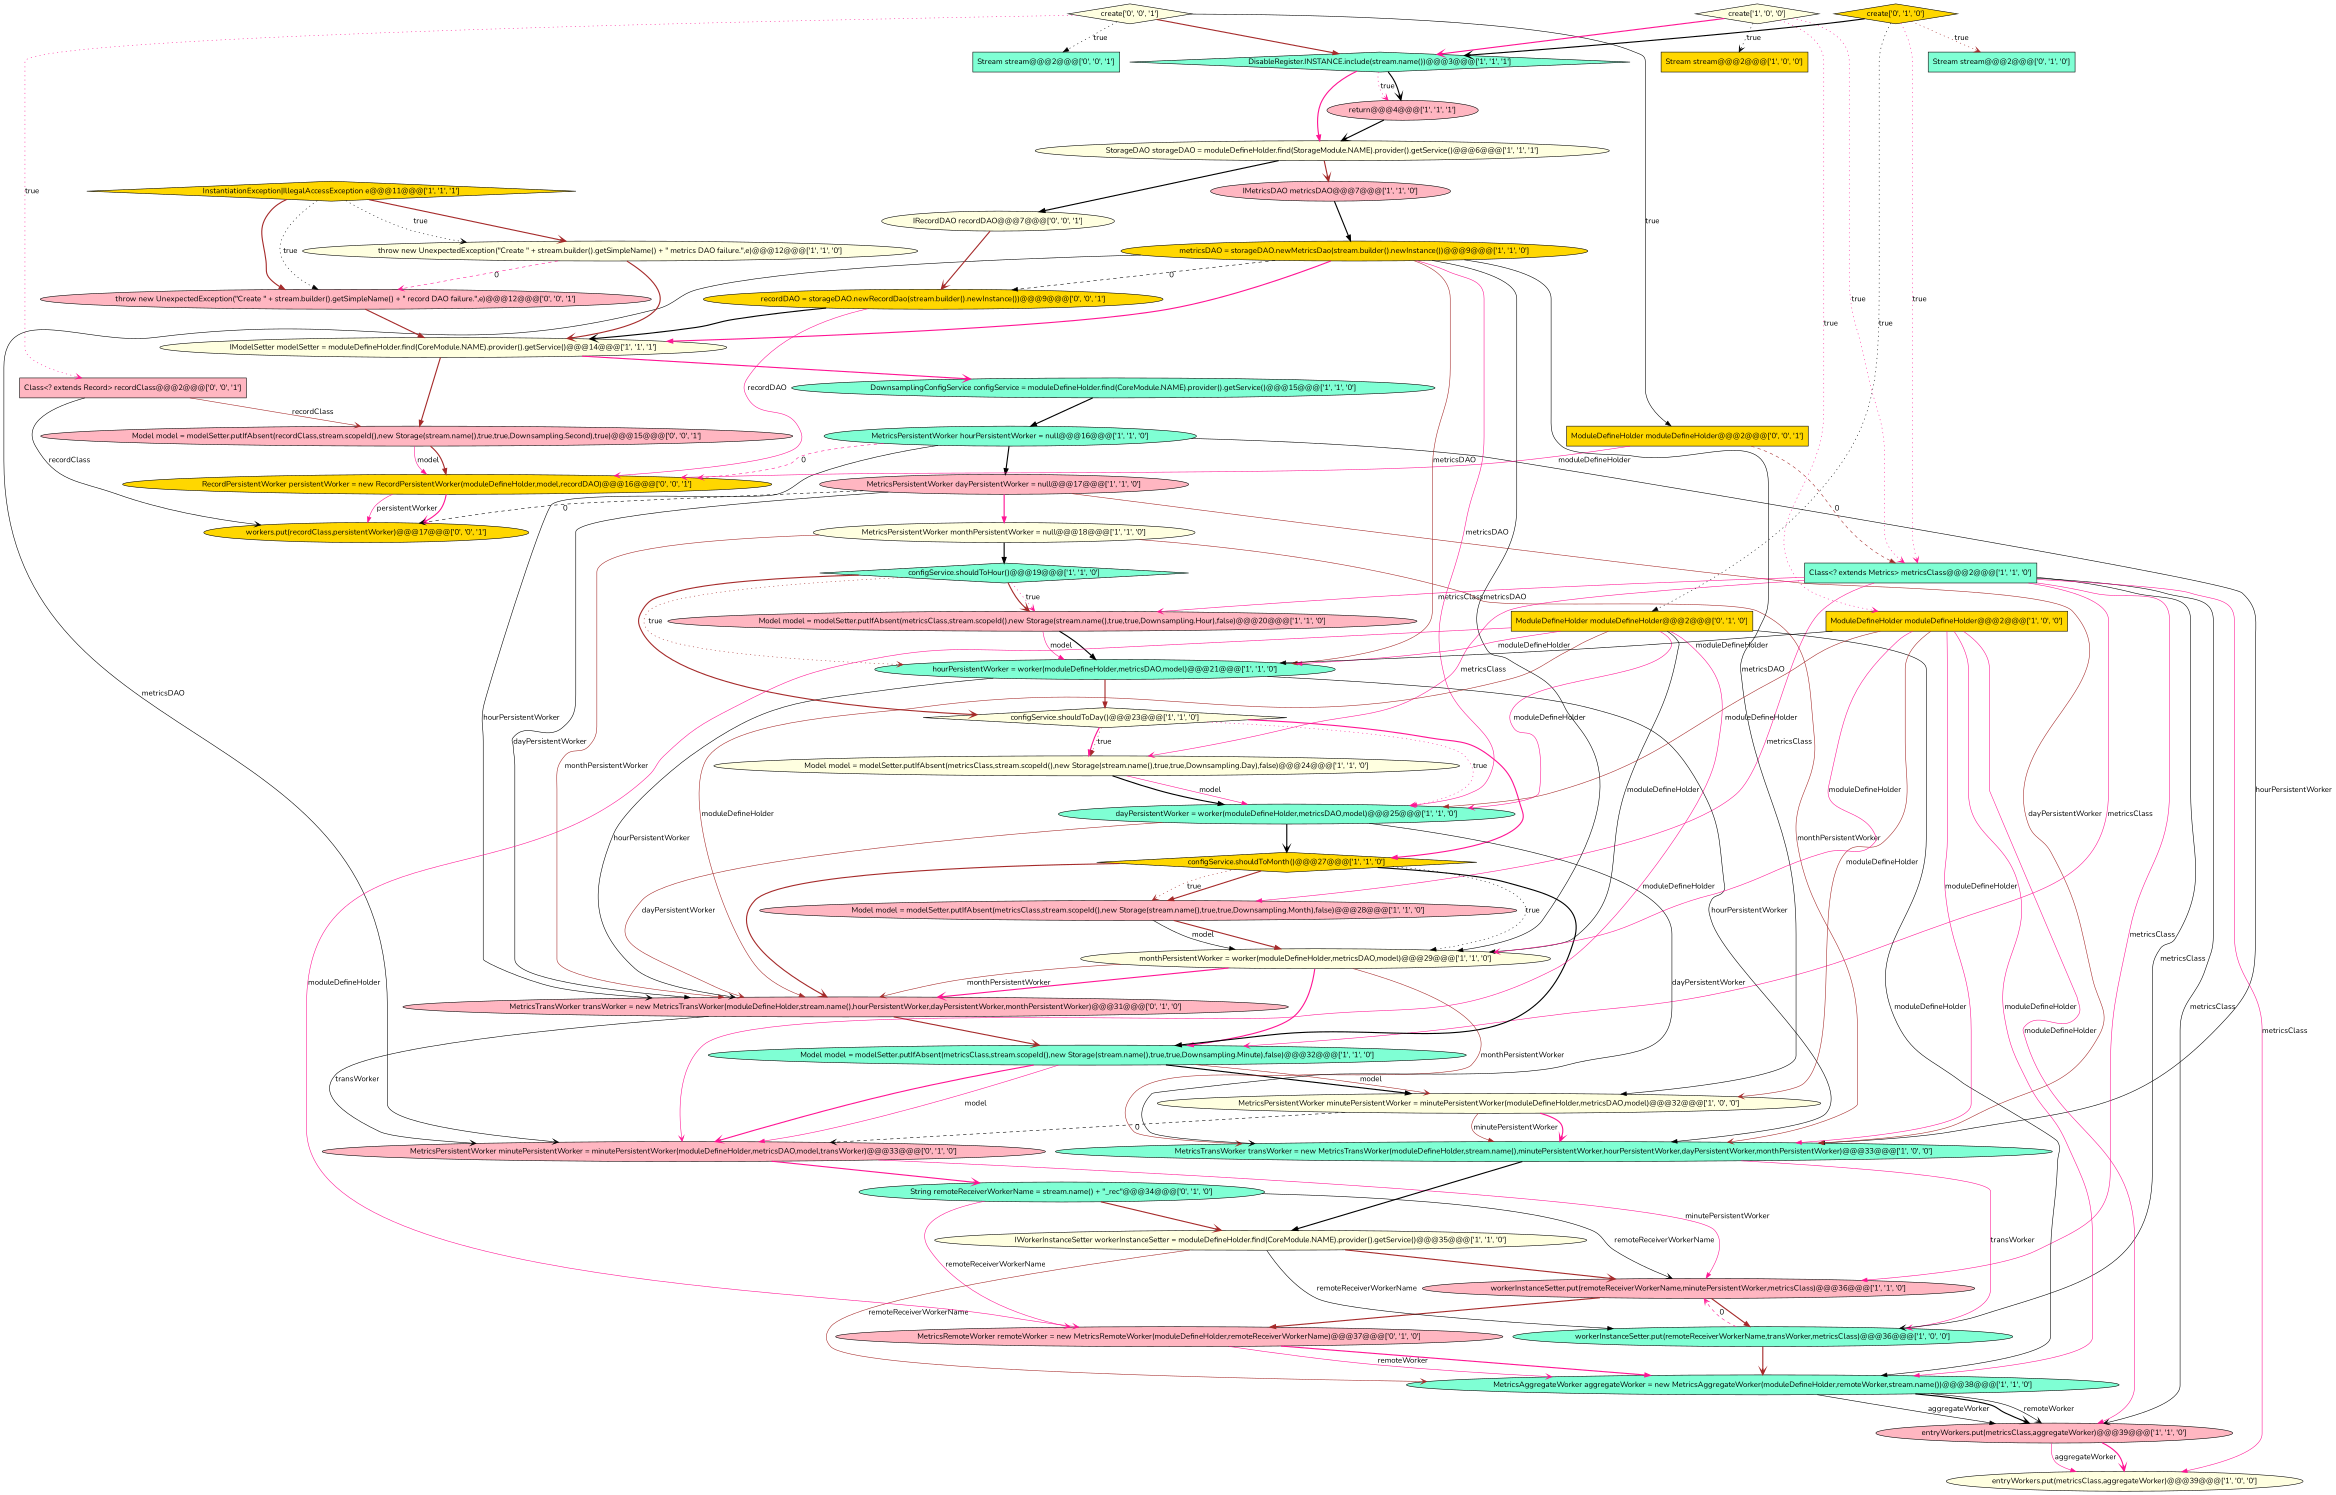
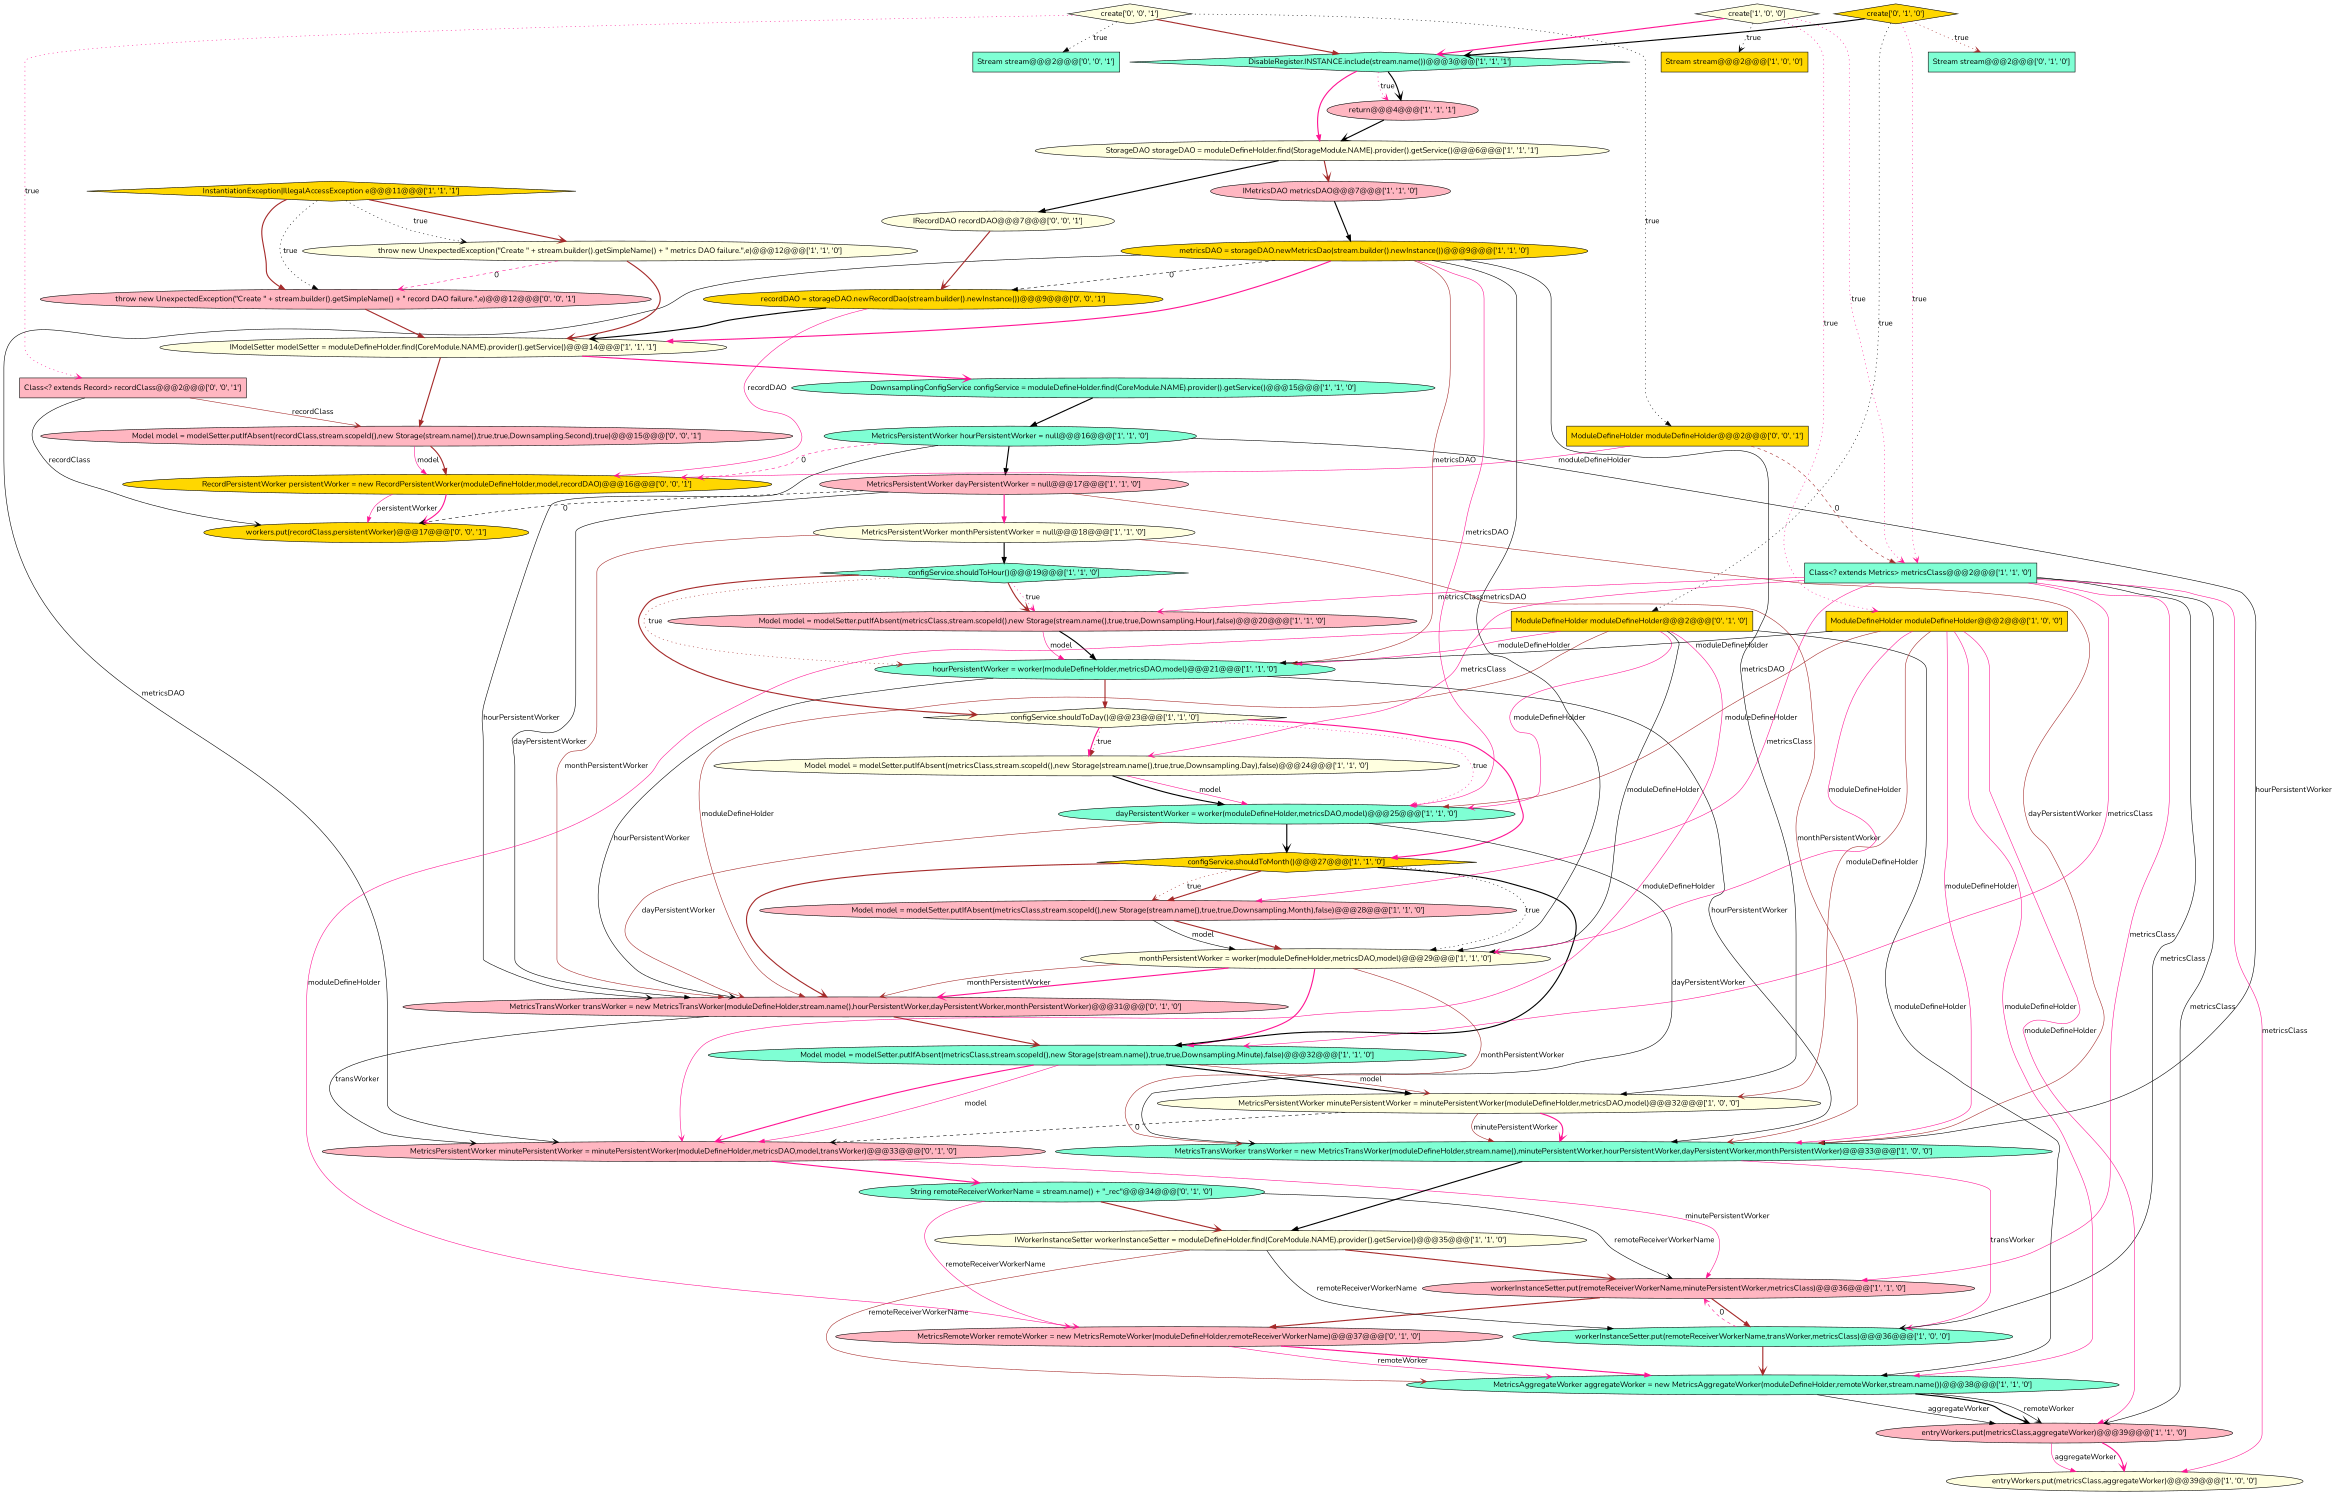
edge "create['0', '0', '1']" -> "ModuleDefineHolder moduleDefineHolder@@@2@@@['0', '0', '1']": style solid -> dotted
